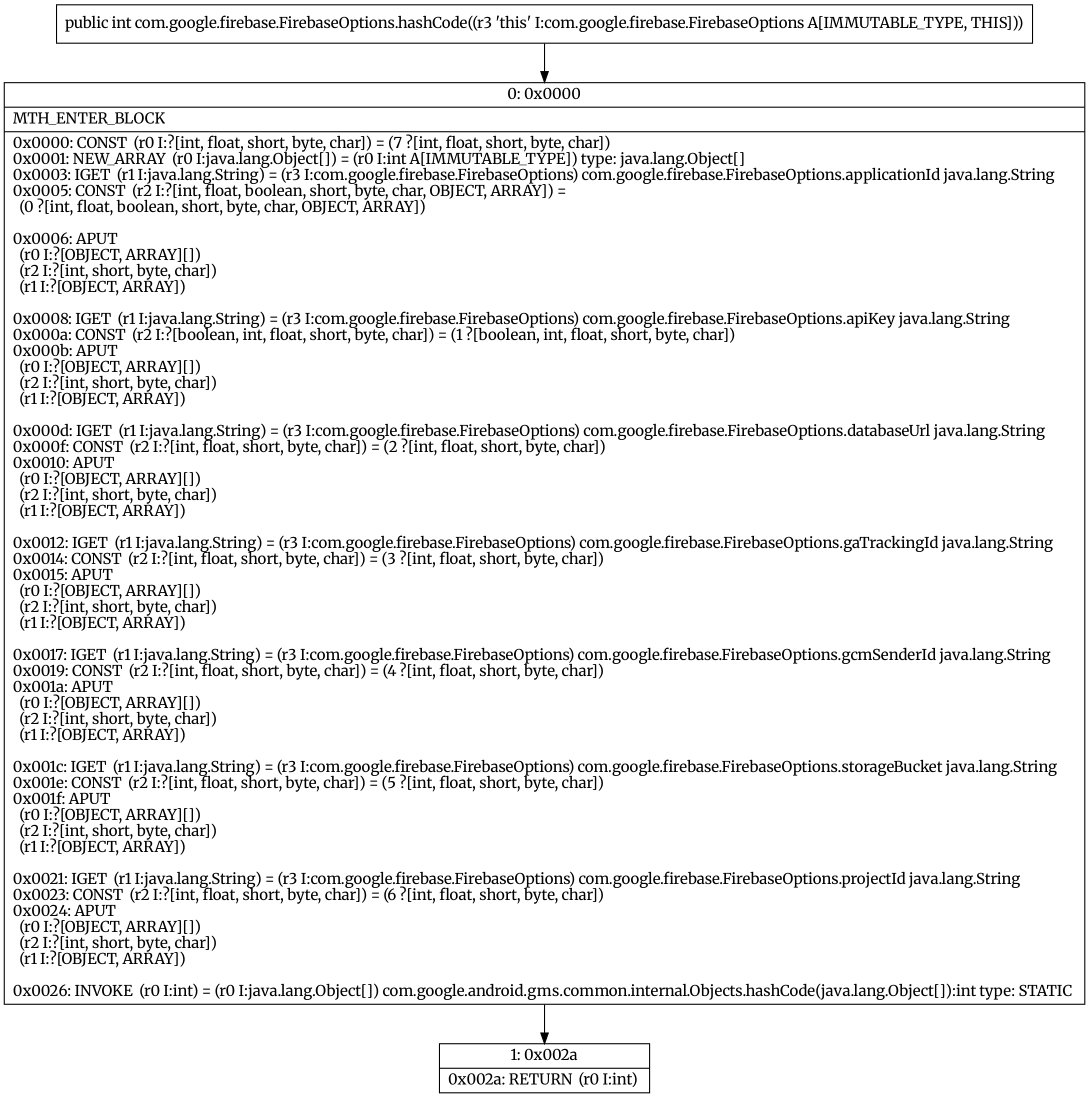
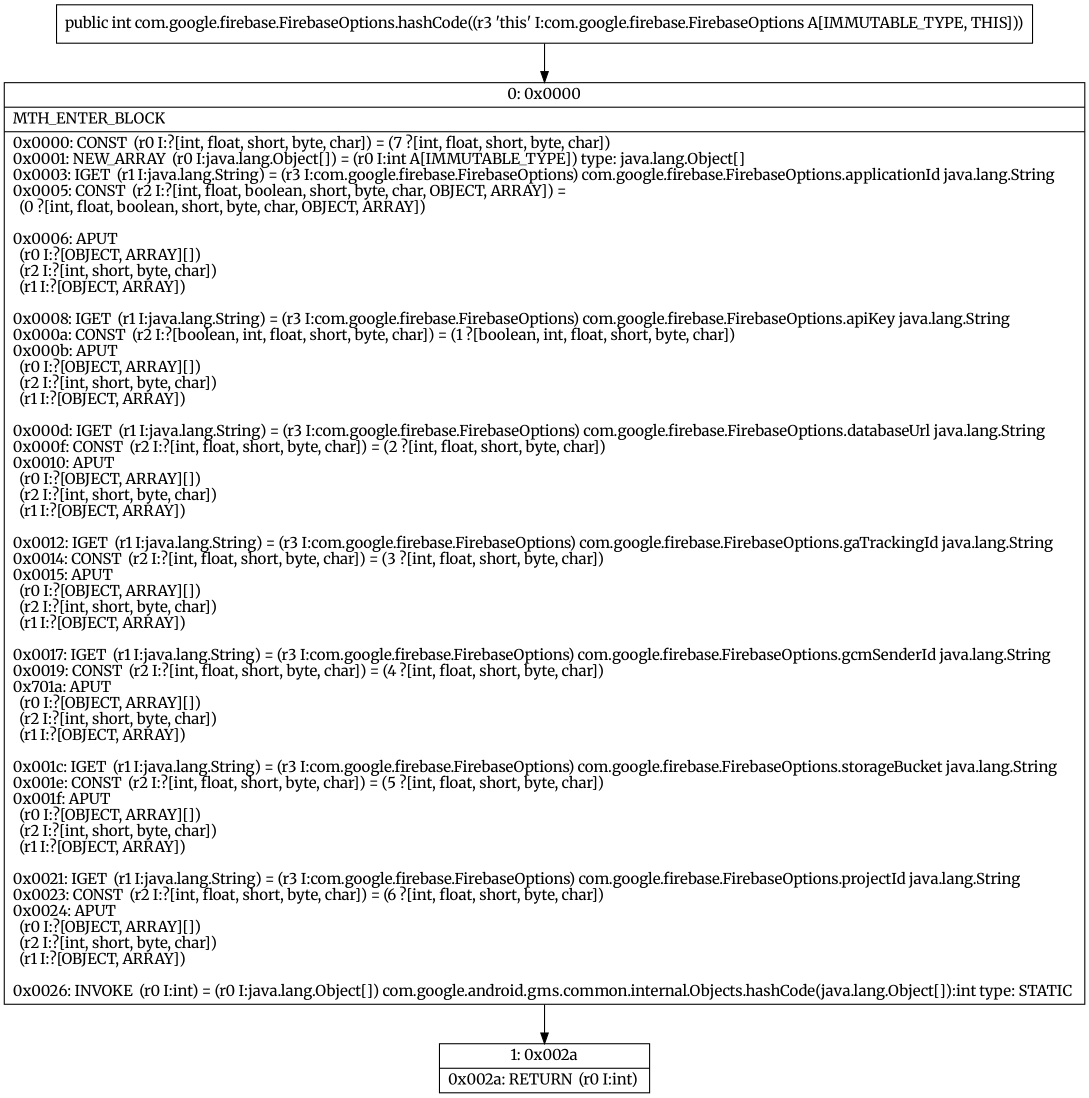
node "0: 0x0000": text "0x001a: APUT" -> "0x701a: APUT"
